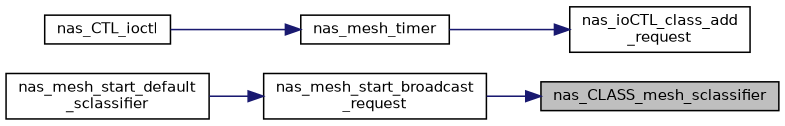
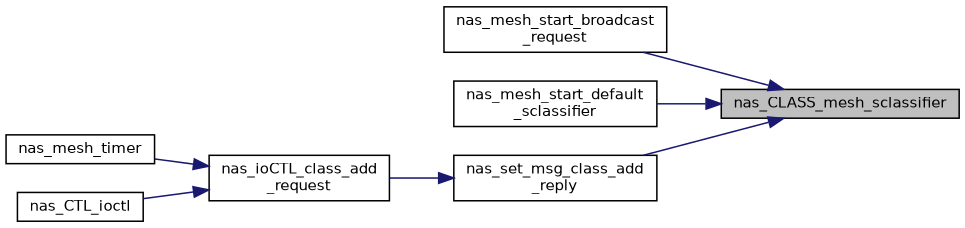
edge "nas_CTL_ioctl" -> "nas_mesh_timer": now "nas_CTL_ioctl" -> "nas_ioCTL_class_add _request"
edge "nas_mesh_start_default _sclassifier" -> "nas_mesh_start_broadcast _request": now "nas_mesh_start_default _sclassifier" -> "nas_CLASS_mesh_sclassifier"
node "nas_set_msg_class_add _reply": added
